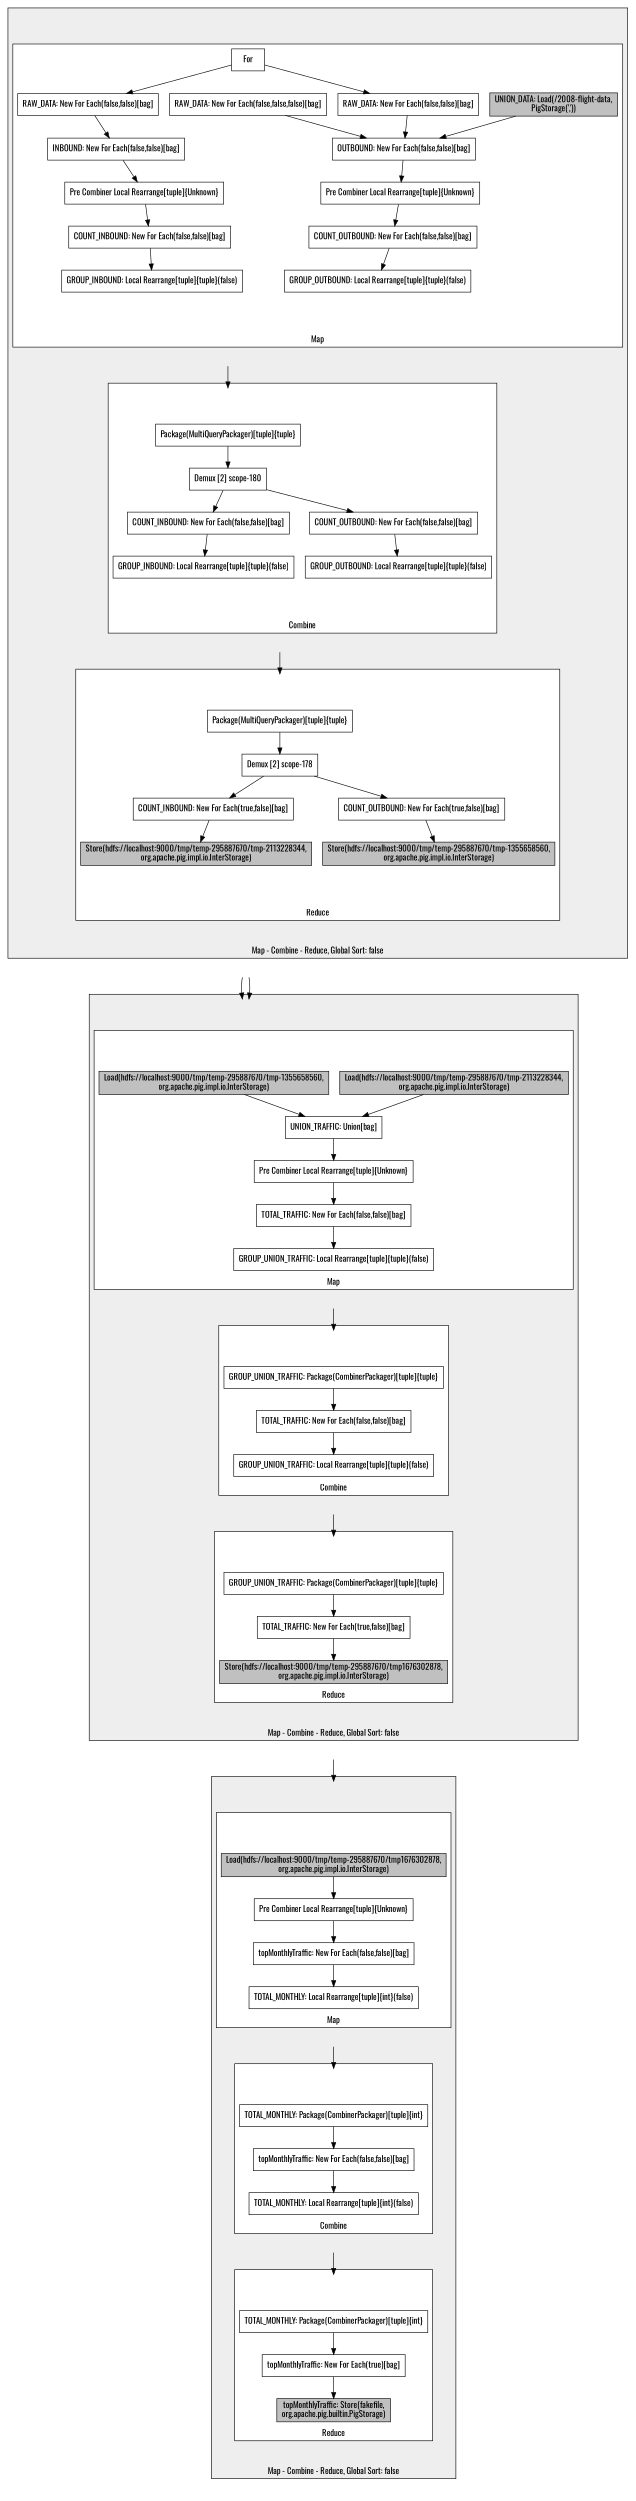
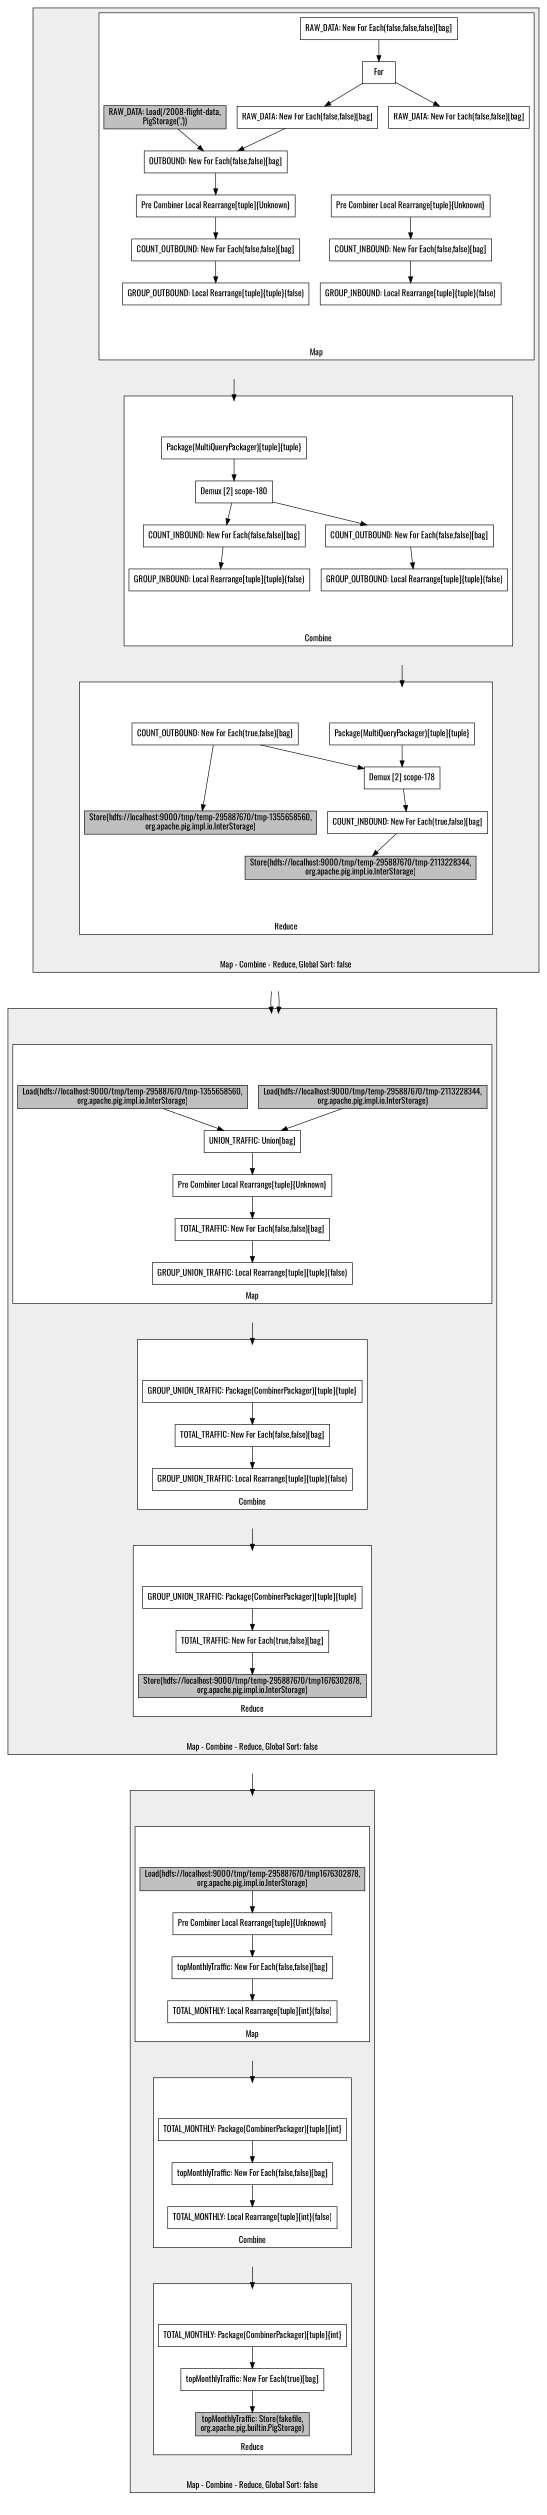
node "UNION_DATA: Load(/2008-flight-data, PigStorage(','))": label "UNION_DATA: Load(/2008-flight-data, PigStorage(','))" -> "RAW_DATA: Load(/2008-flight-data, PigStorage(','))"
edge "RAW_DATA: New For Each(false,false,false)[bag]" -> "OUTBOUND: New For Each(false,false)[bag]": now "RAW_DATA: New For Each(false,false,false)[bag]" -> "For"
node "INBOUND: New For Each(false,false)[bag]": removed
edge "Demux [2] scope-178" -> "COUNT_OUTBOUND: New For Each(true,false)[bag]": reversed
